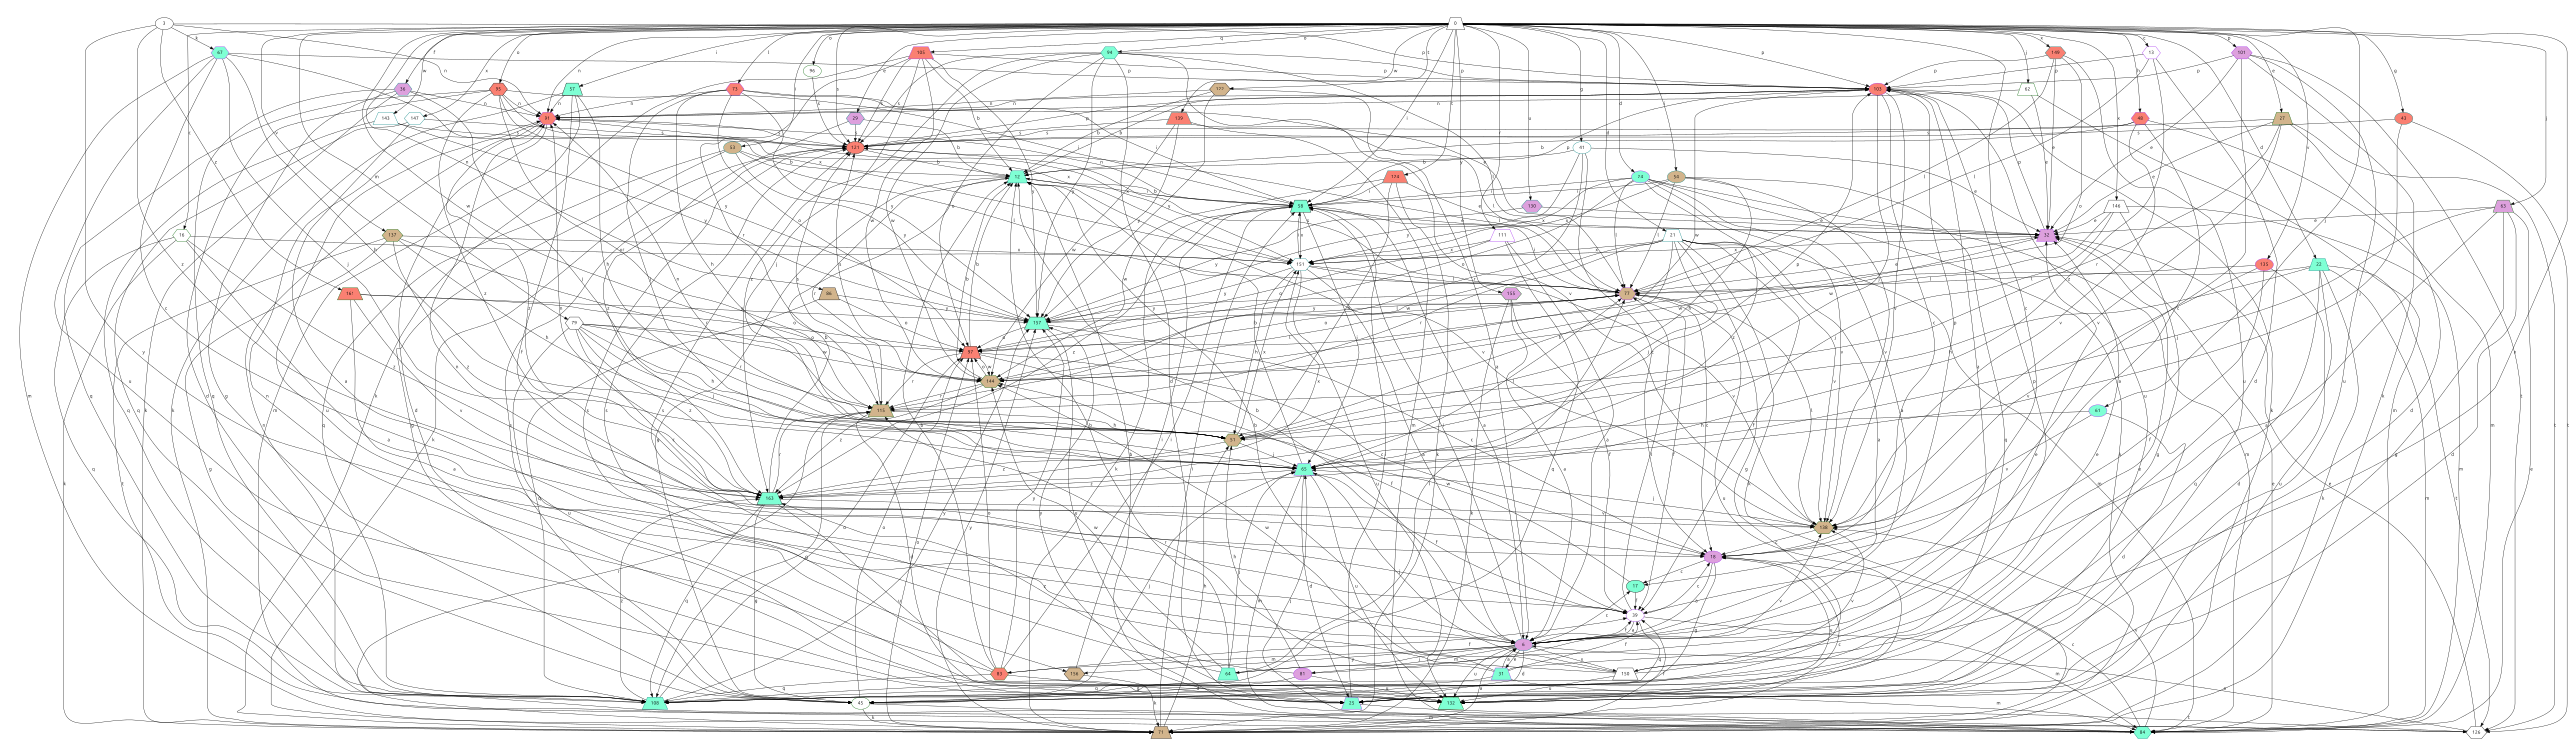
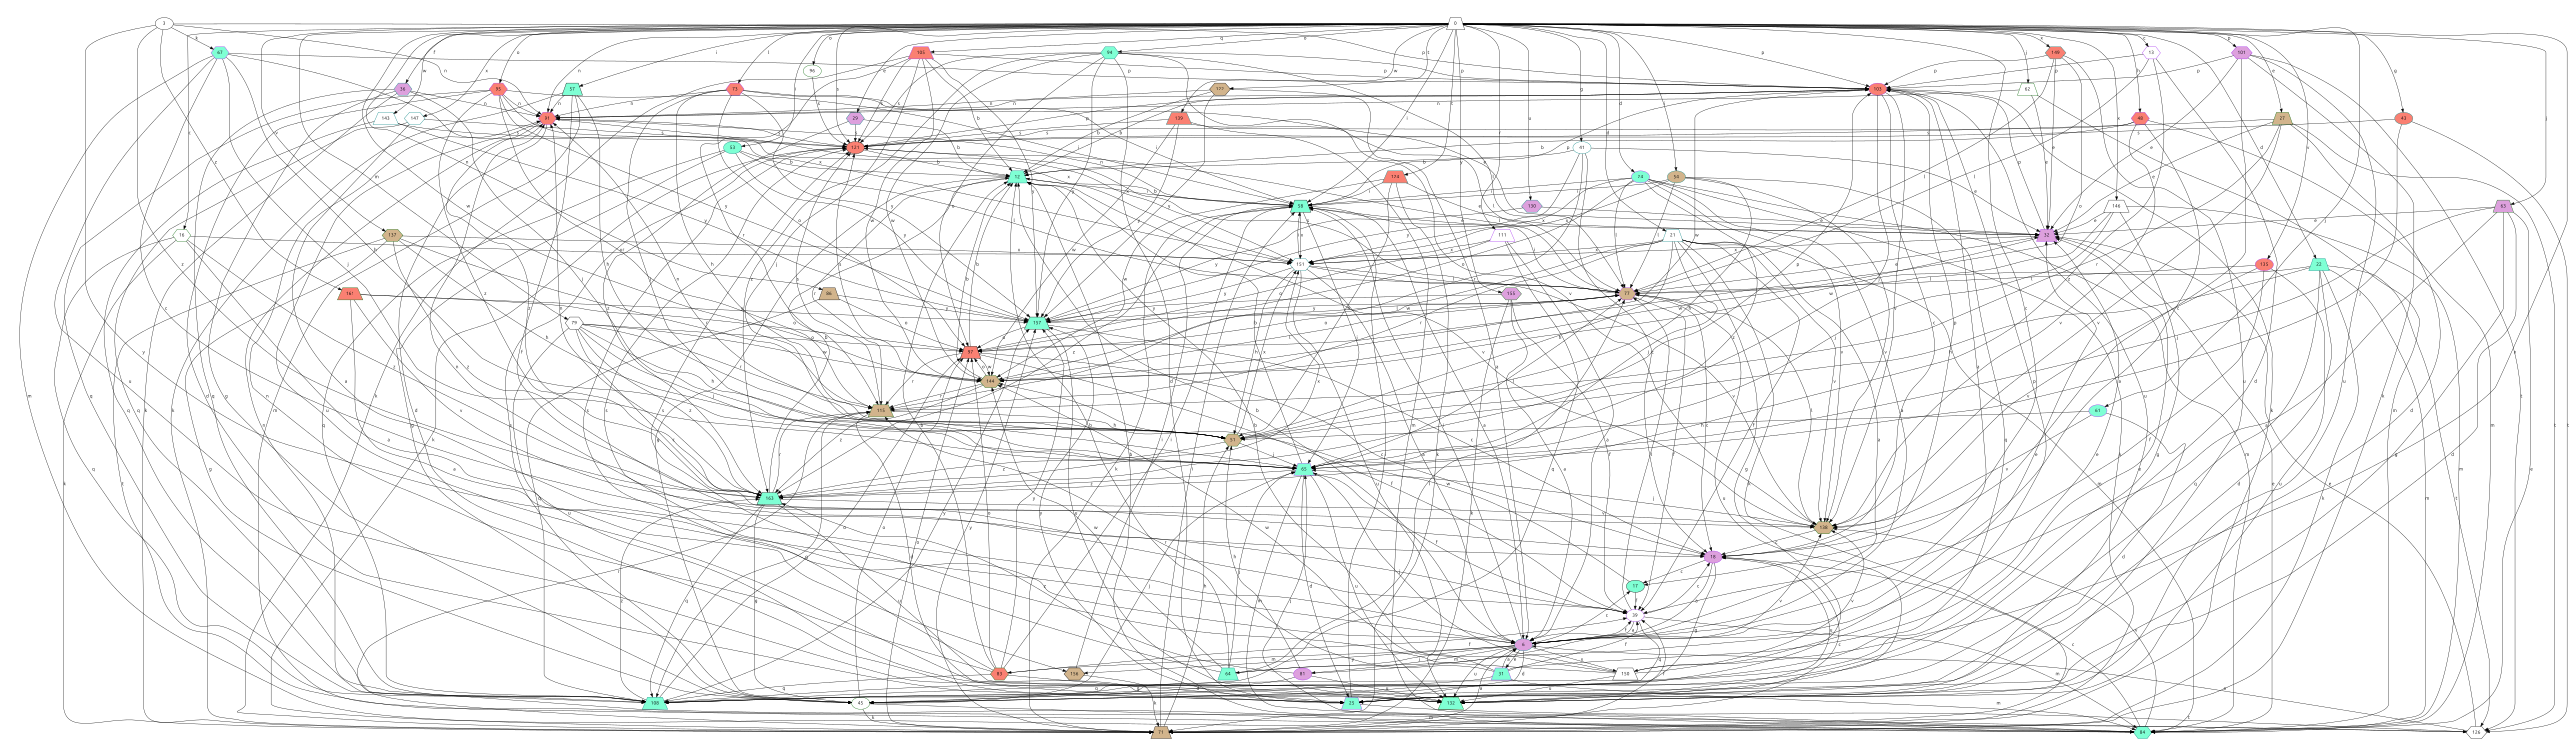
node "95": color black -> purple
node "53": fillcolor tan -> aquamarine
